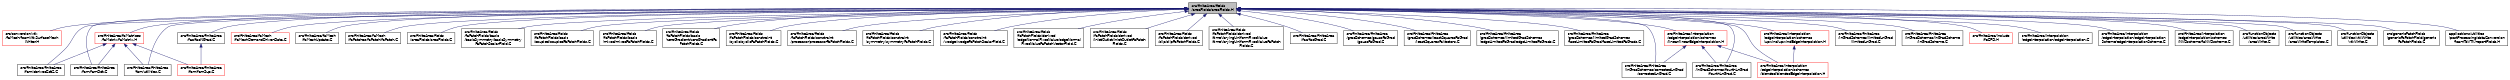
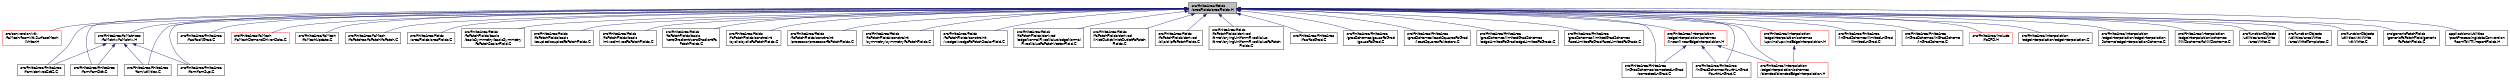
node "src/finiteArea/faMatrices /faMatrix/faMatrix.H": color red -> black
edge "src/finiteArea/finiteArea /fam/famSup.C" -> "src/finiteArea/finiteArea /fac/facNGrad.C": now "src/finiteArea/finiteArea /fam/famSup.C" -> "src/finiteArea/fields /areaFields/areaFields.H"
node "src/finiteArea/finiteArea /fam/famSup.C": color red -> black
